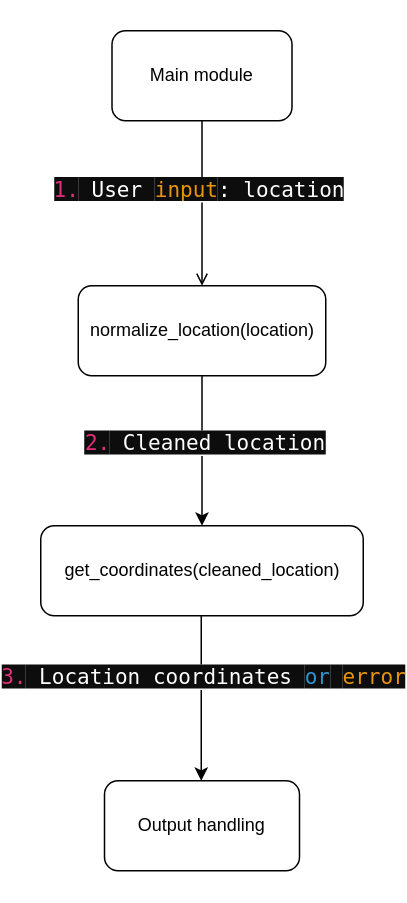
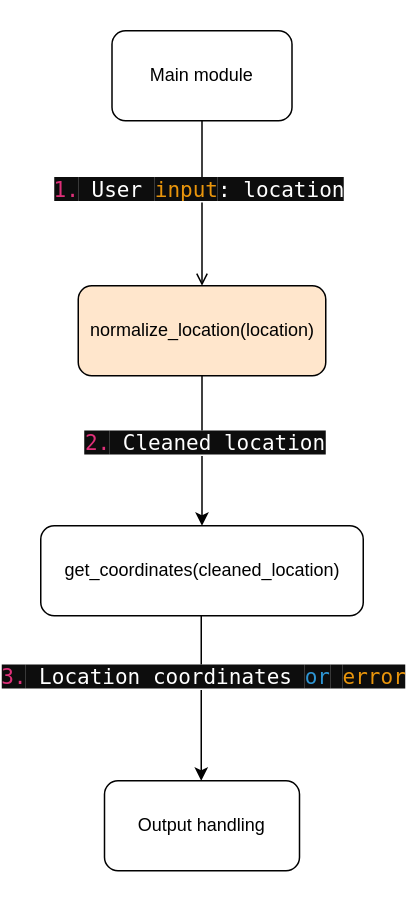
node "normalize_location(location)": fillcolor #ffffff -> #ffe6cc
